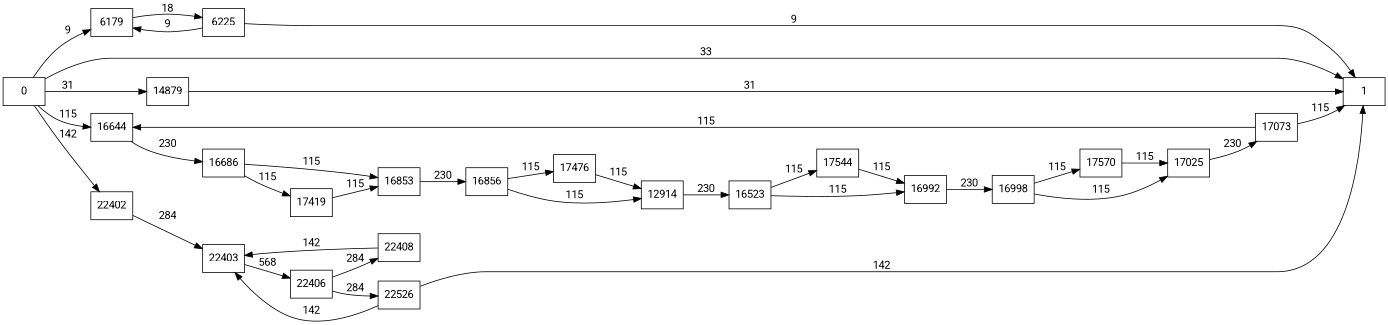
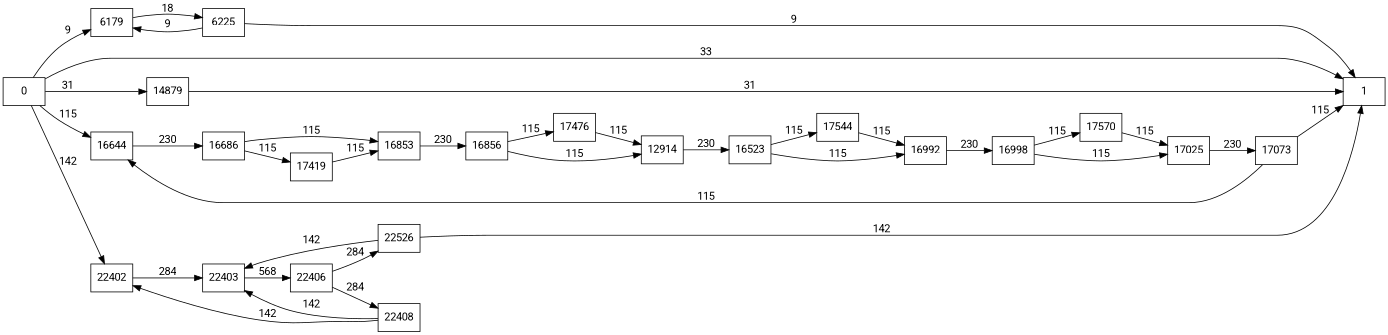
edge "22408" -> "22402": added, label "142"
